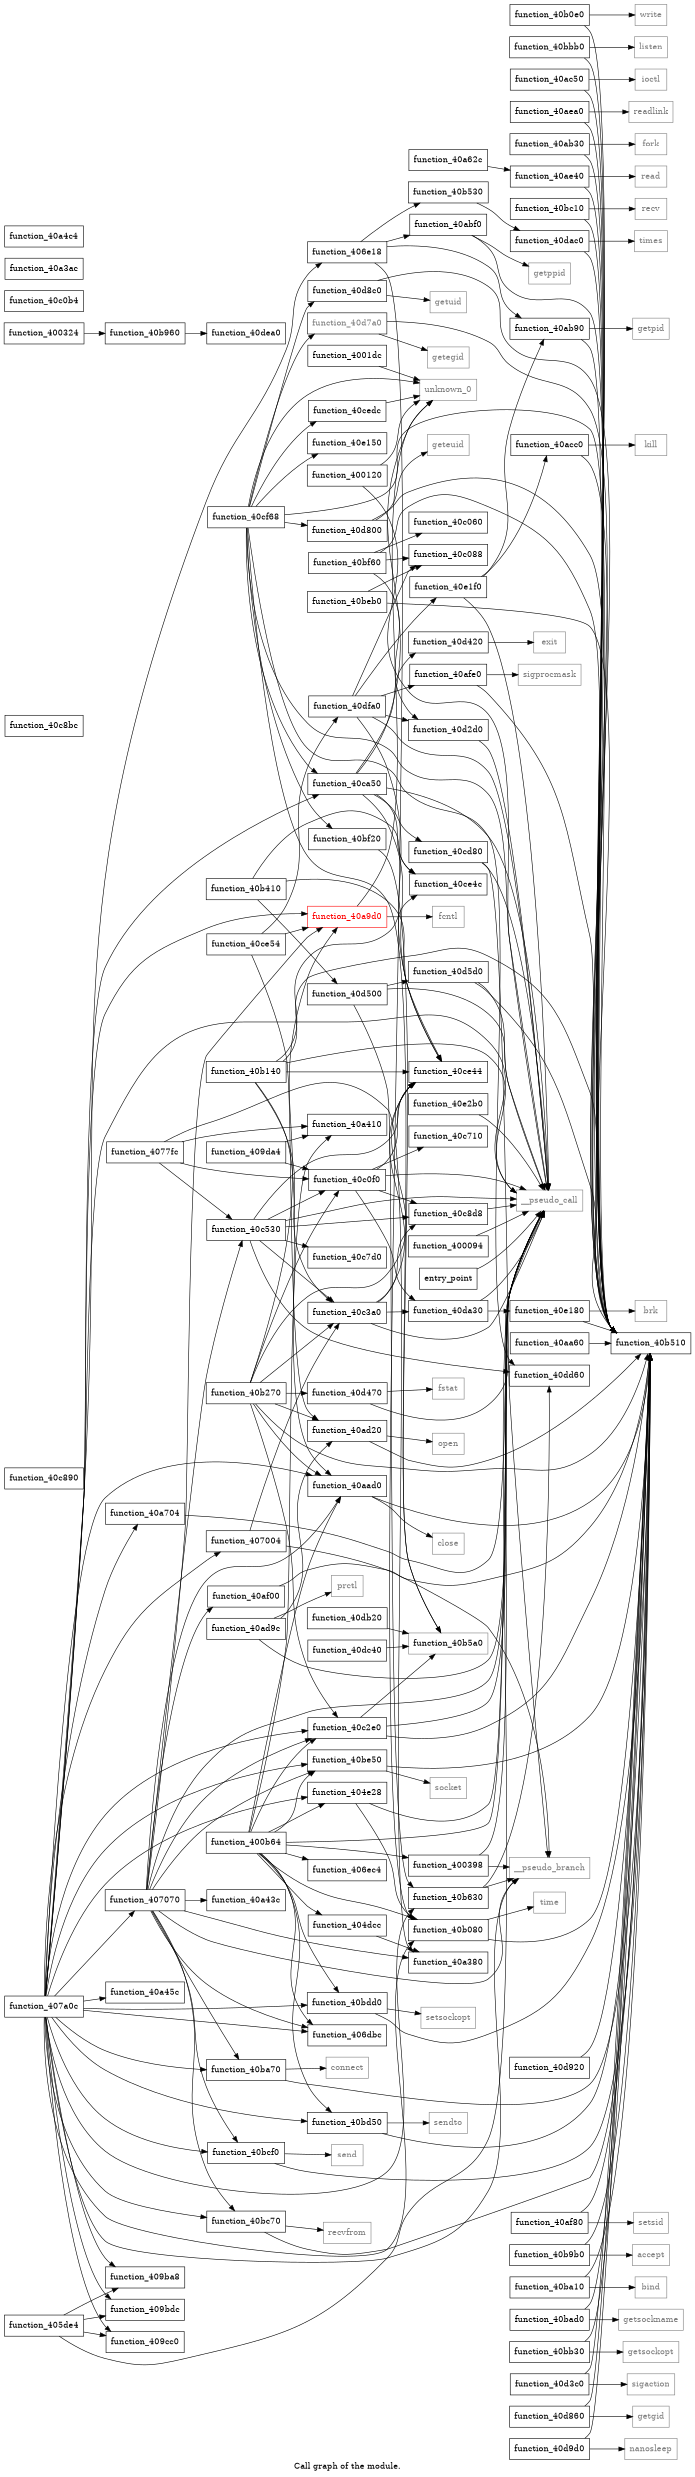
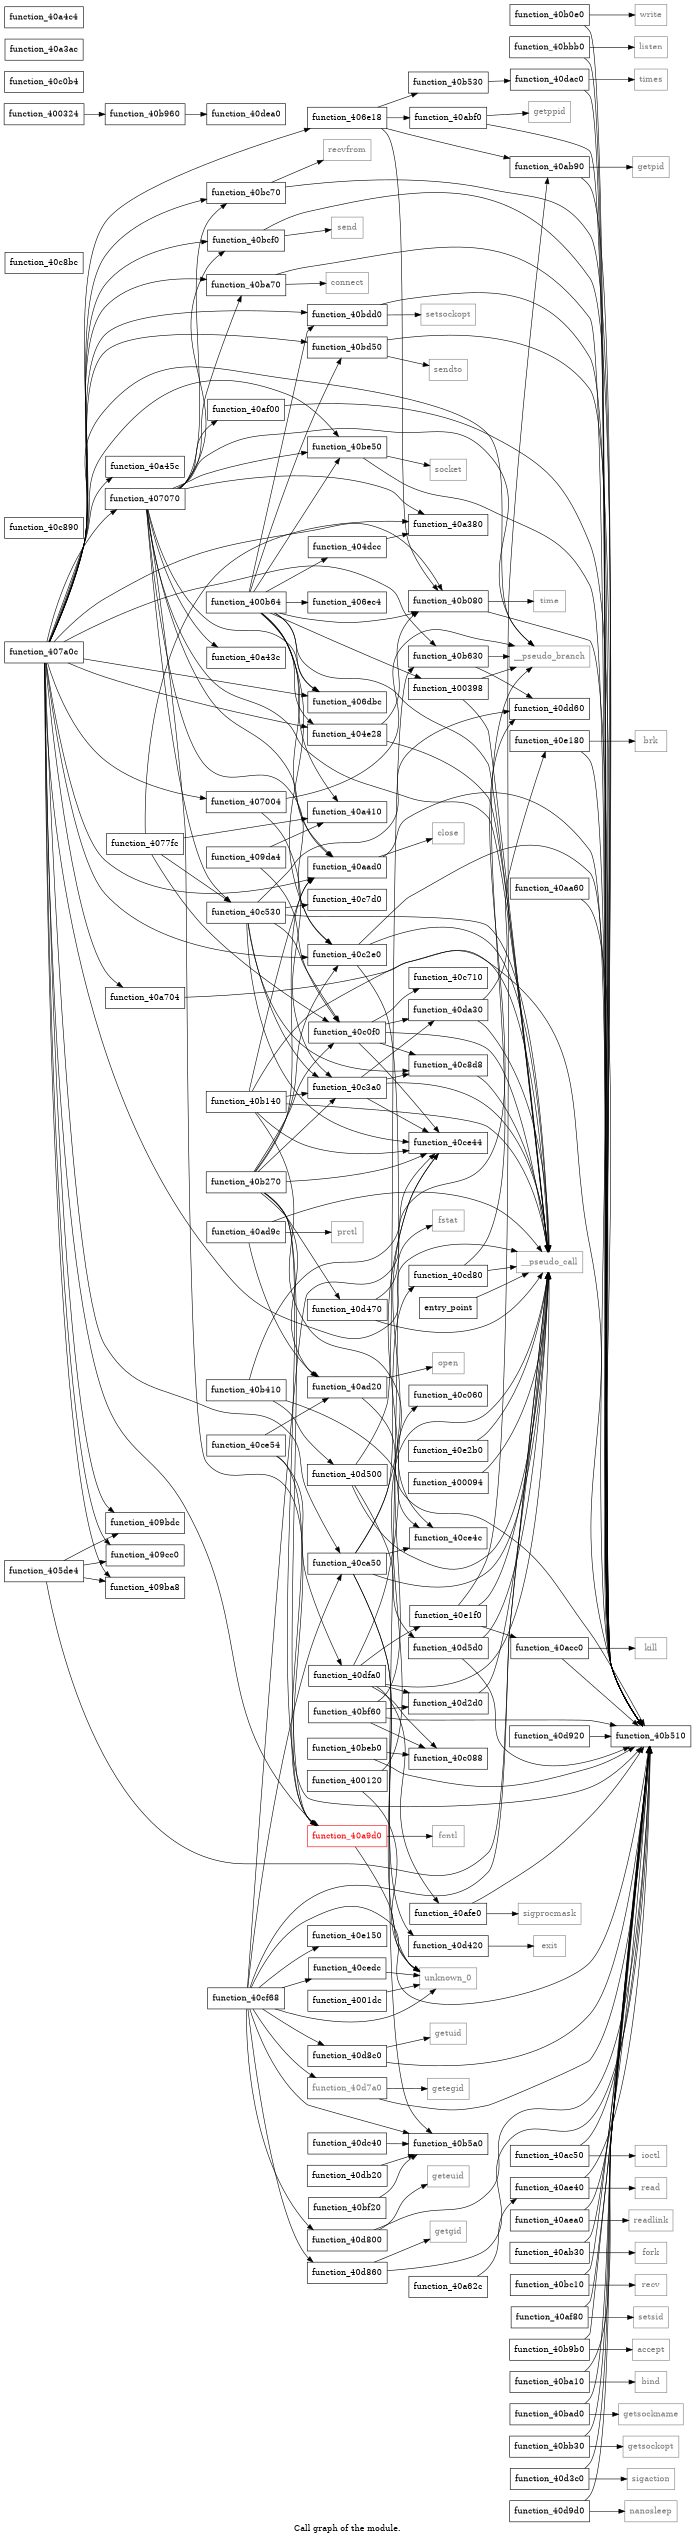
edge "function_40cf68" -> "function_40bf20": now "function_40cf68" -> "function_40d860"
node "function_40b5a0": color gray50 -> black
